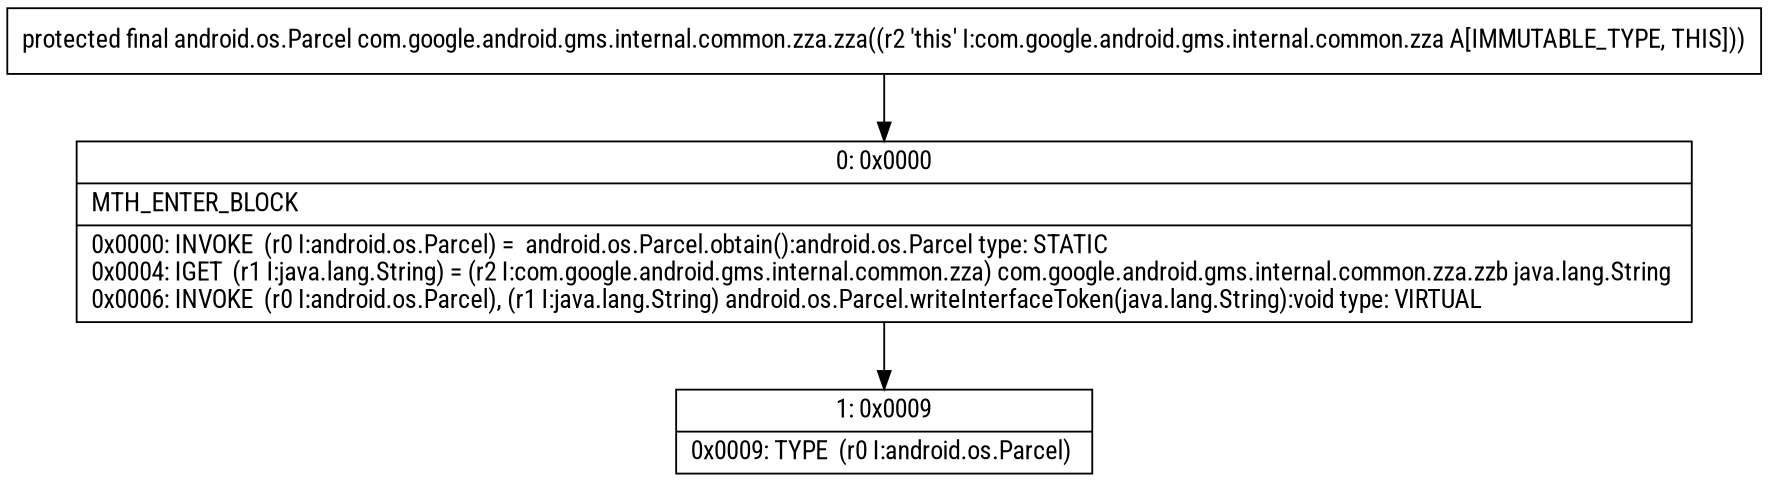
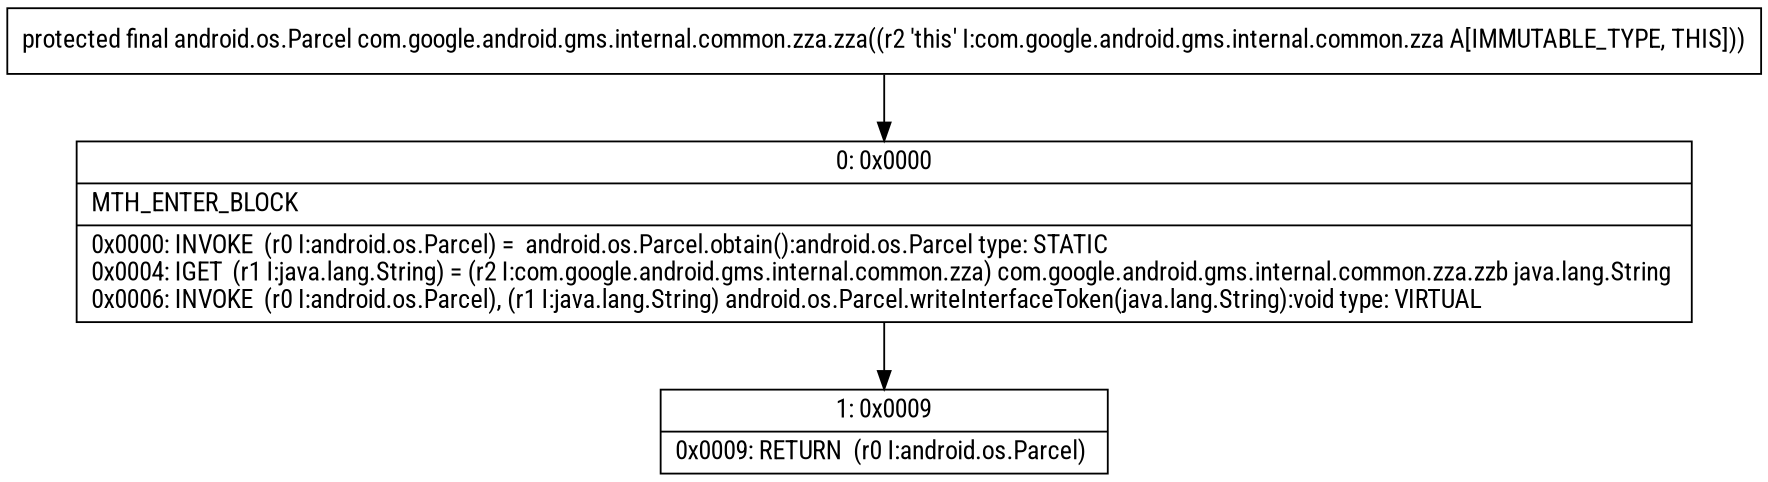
node "1: 0x0009": text "0x0009: TYPE  (r0 I:android.os.Parcel)" -> "0x0009: RETURN  (r0 I:android.os.Parcel)"
